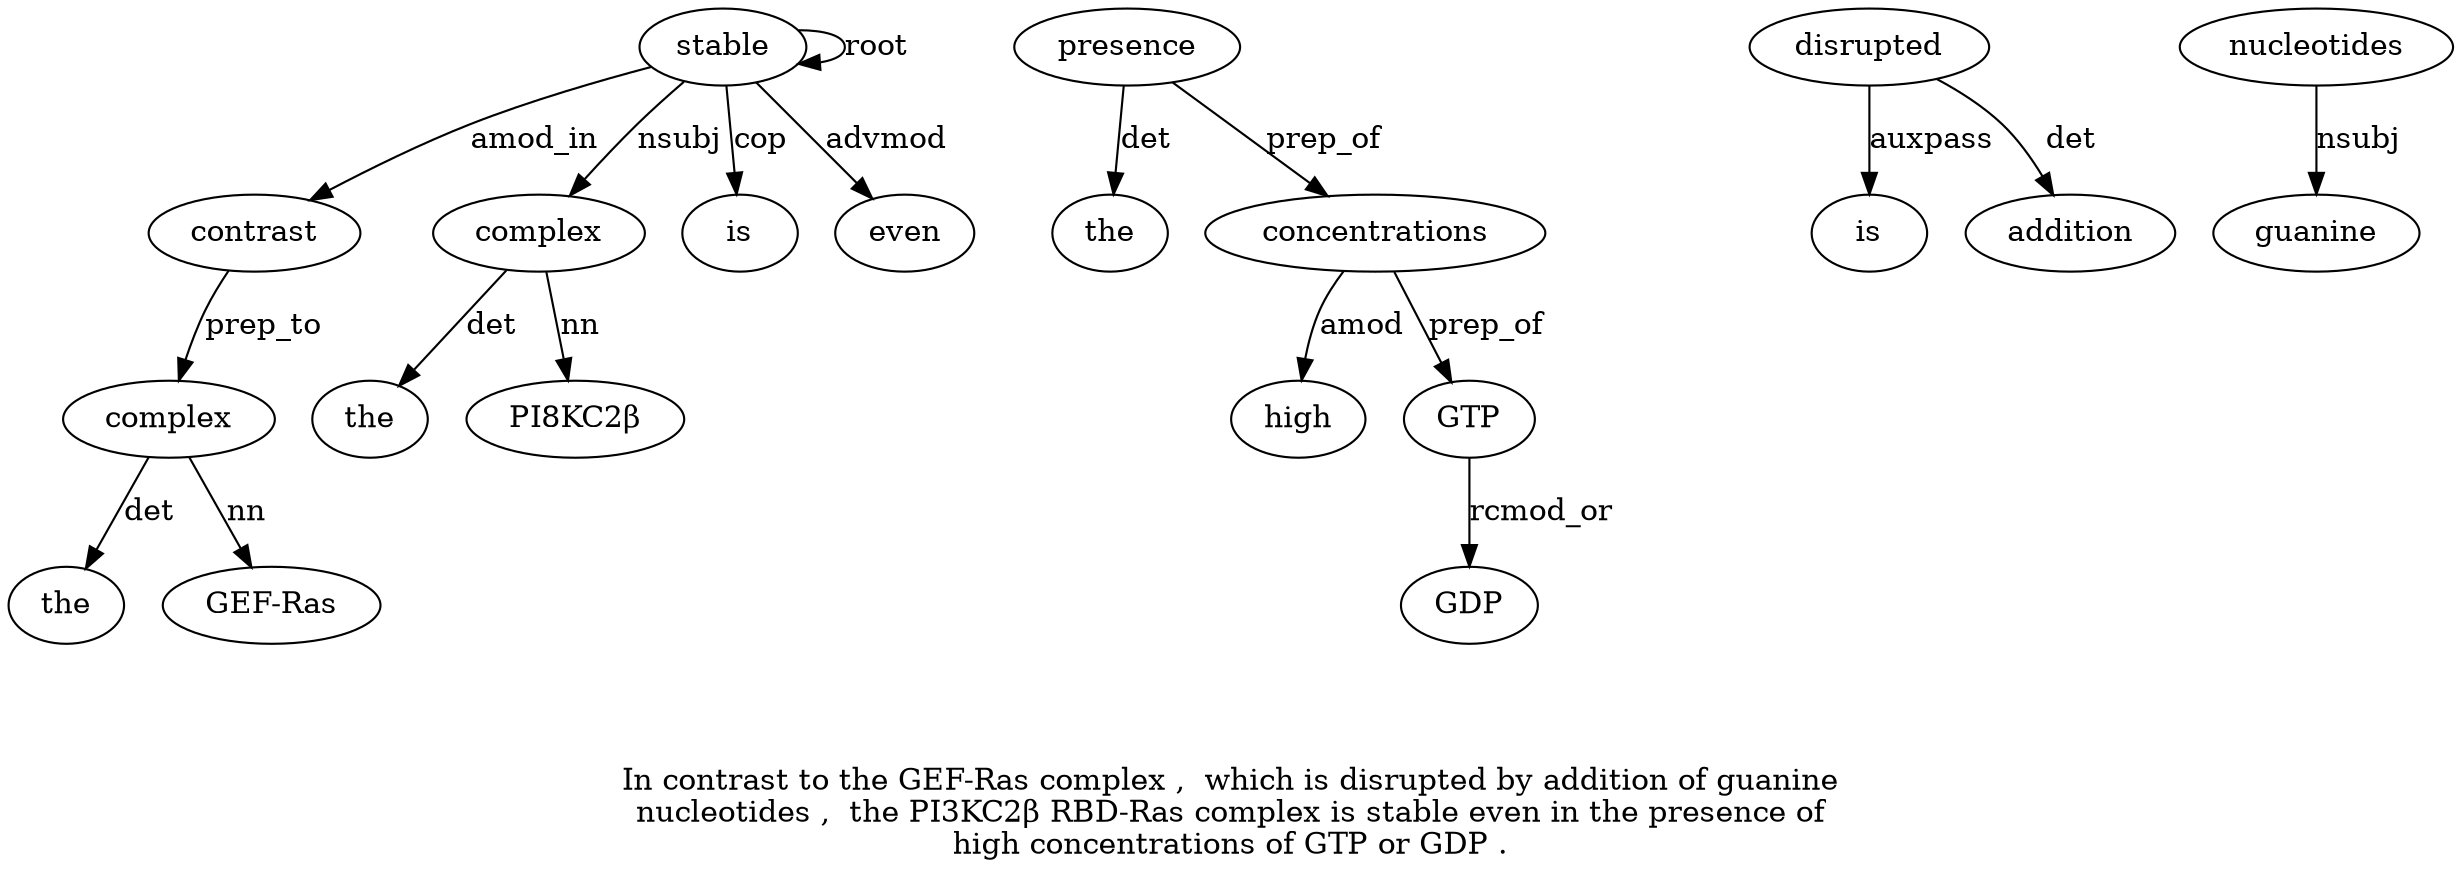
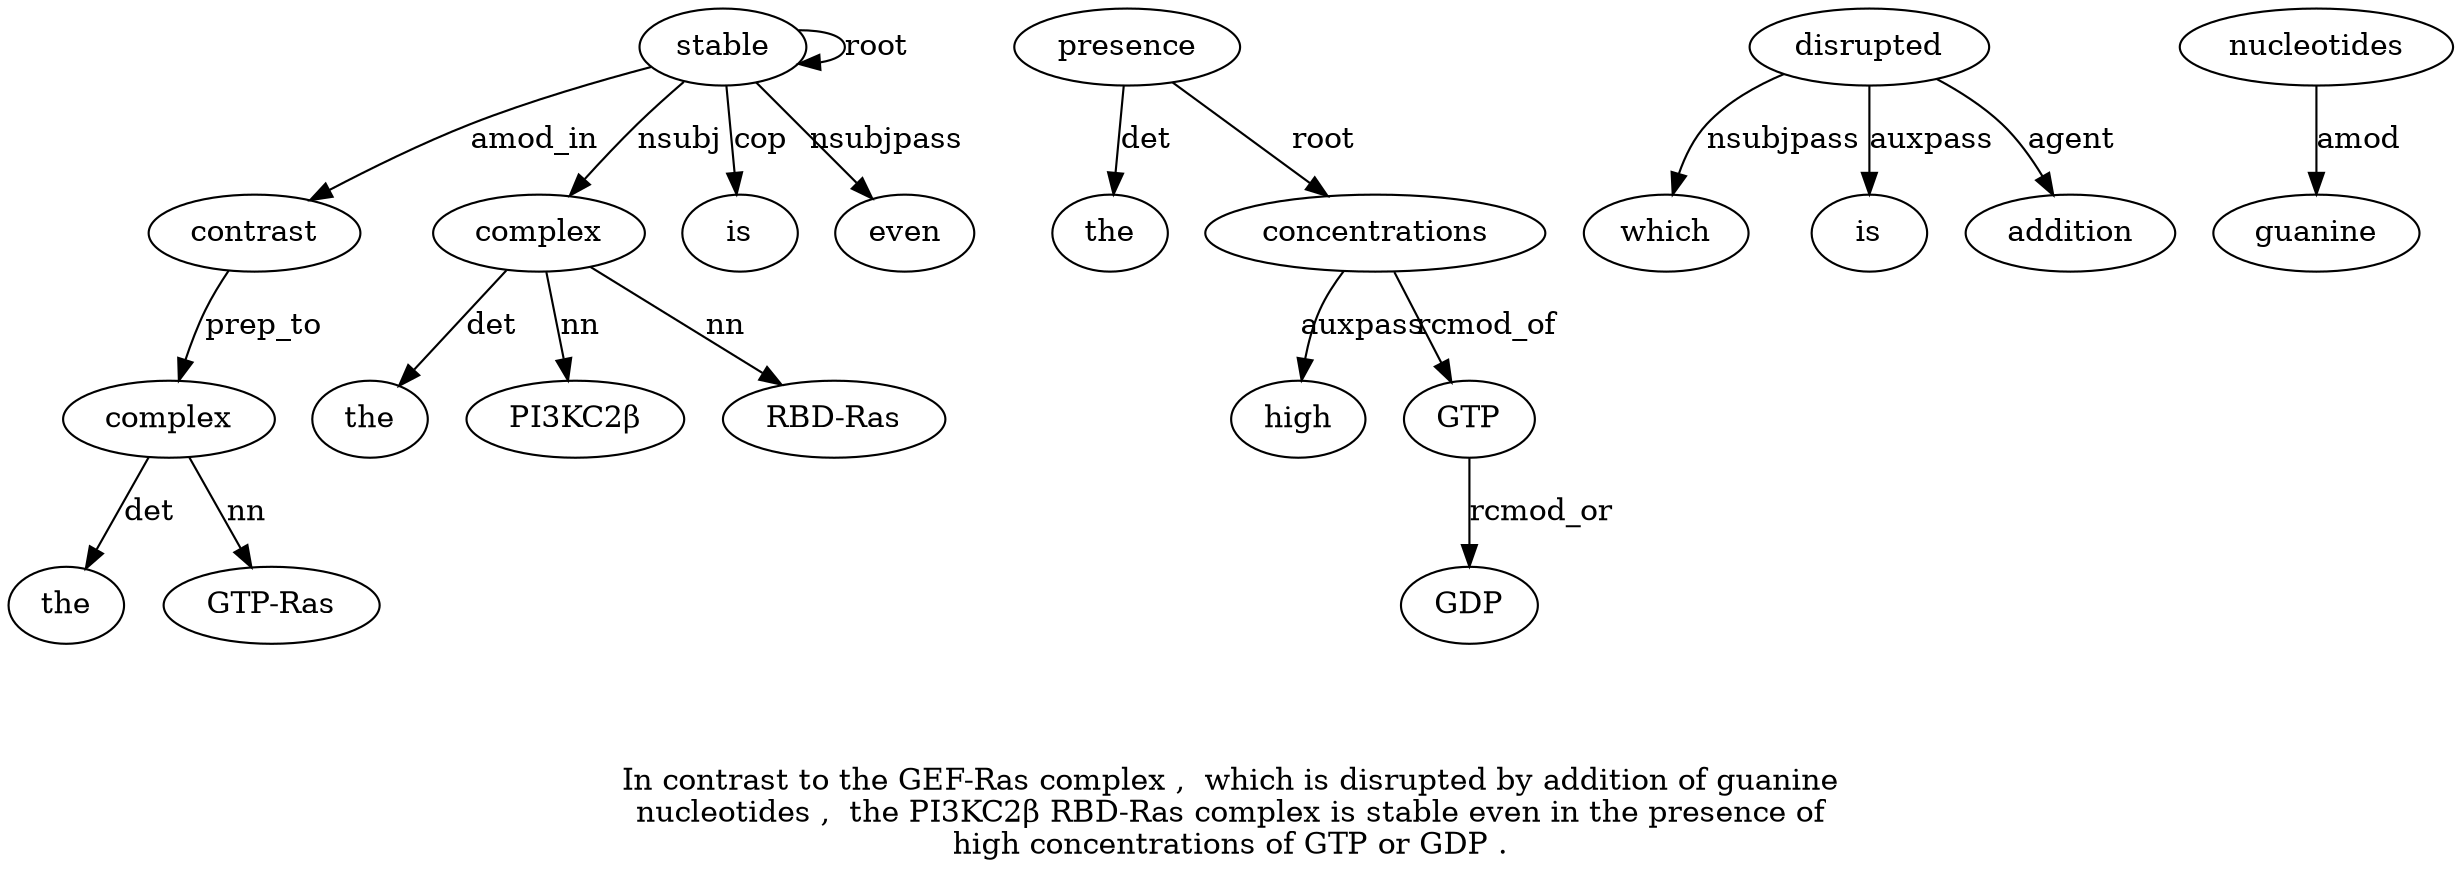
edge "stable" -> "even": label "advmod" -> "nsubjpass"
edge "presence" -> "concentrations": label "prep_of" -> "root"
edge "disrupted" -> "addition": label "det" -> "agent"
edge "nucleotides" -> "guanine": label "nsubj" -> "amod"
node "which": added
edge "concentrations" -> "high": label "amod" -> "auxpass"
edge "concentrations" -> "GTP": label "prep_of" -> "rcmod_of"
node "PI8KC2β": label "PI8KC2β" -> "PI3KC2β"
node "RBD-Ras": added
node "GEF-Ras": label "GEF-Ras" -> "GTP-Ras"
